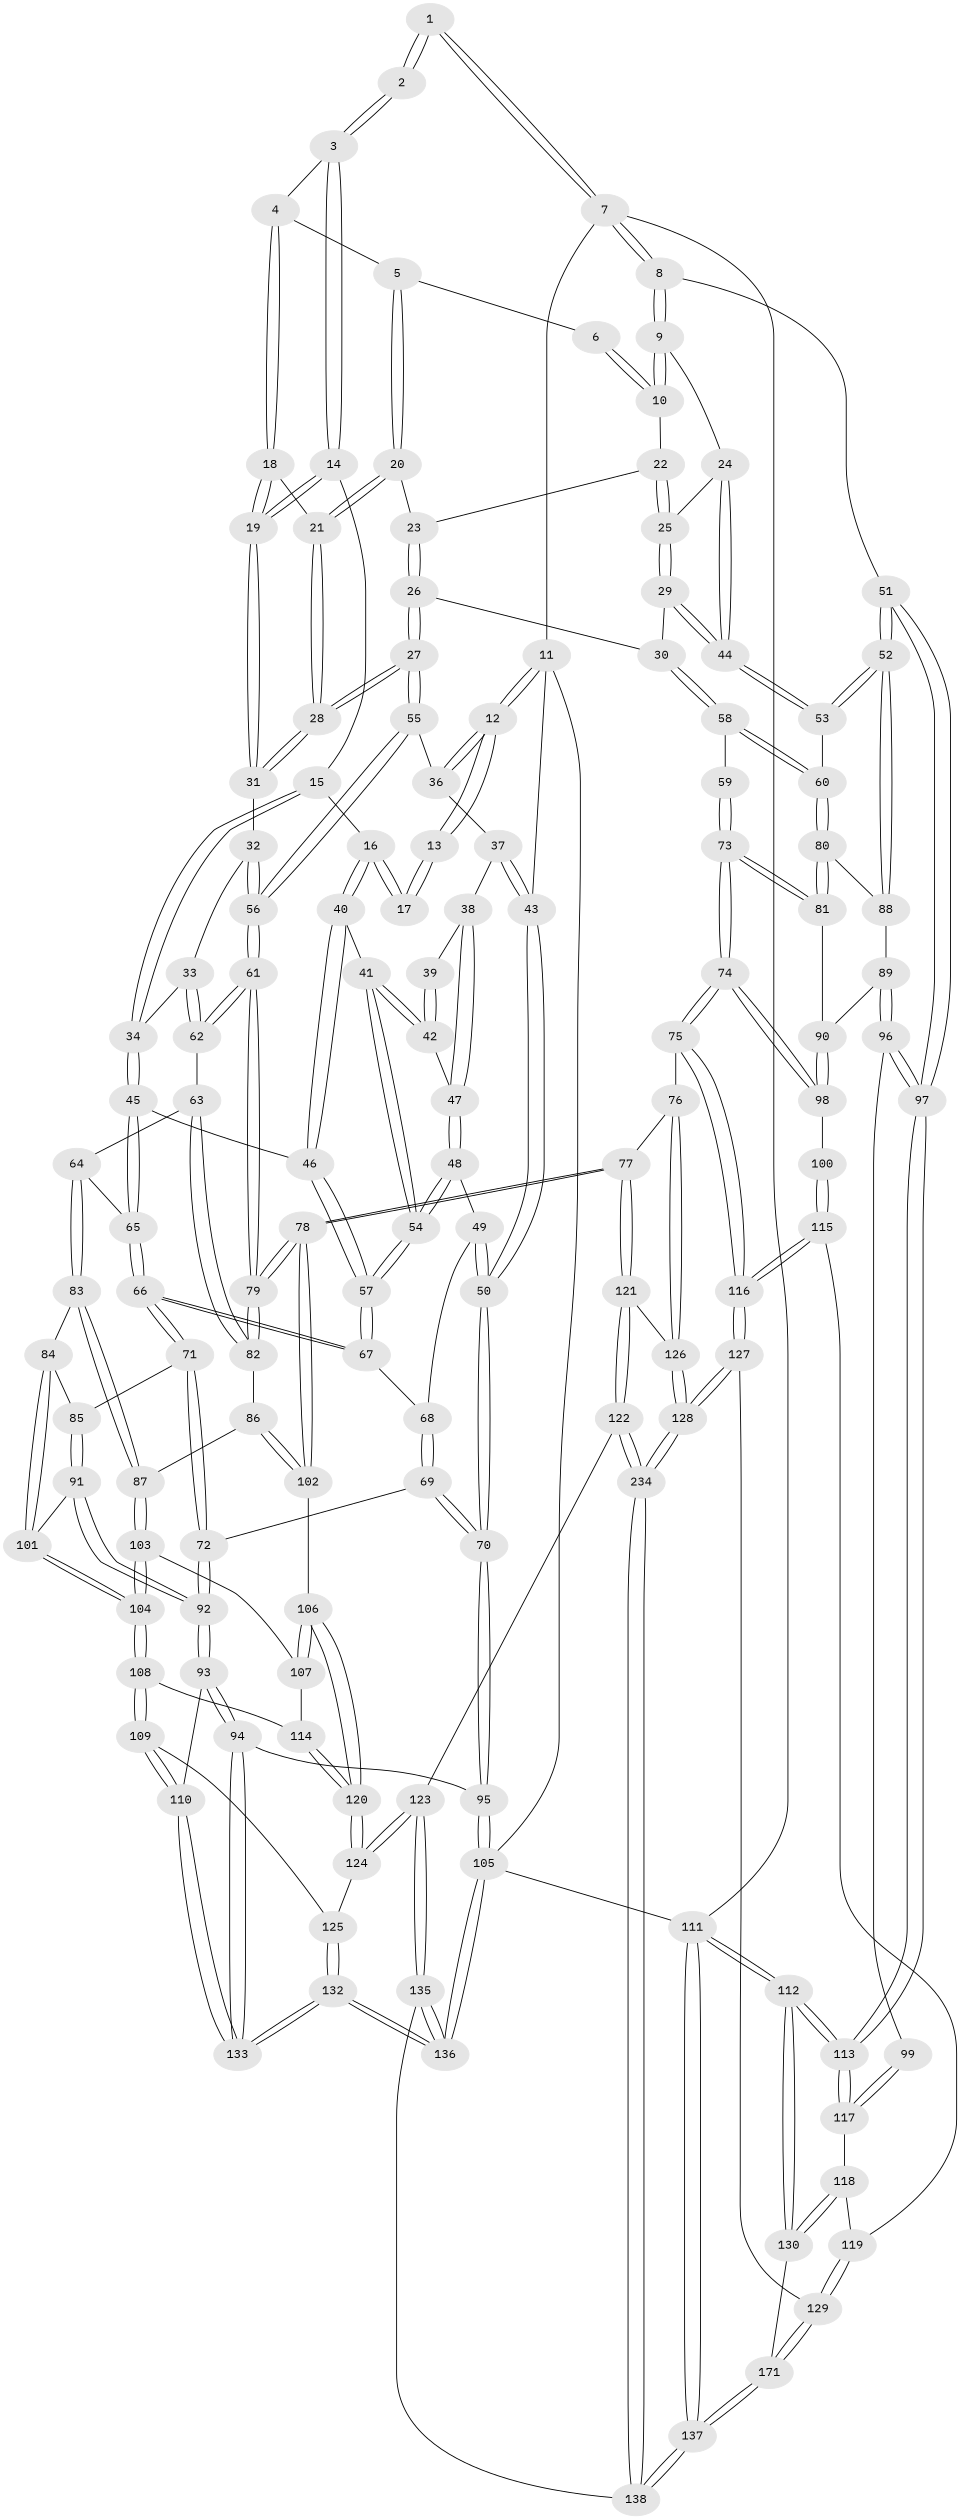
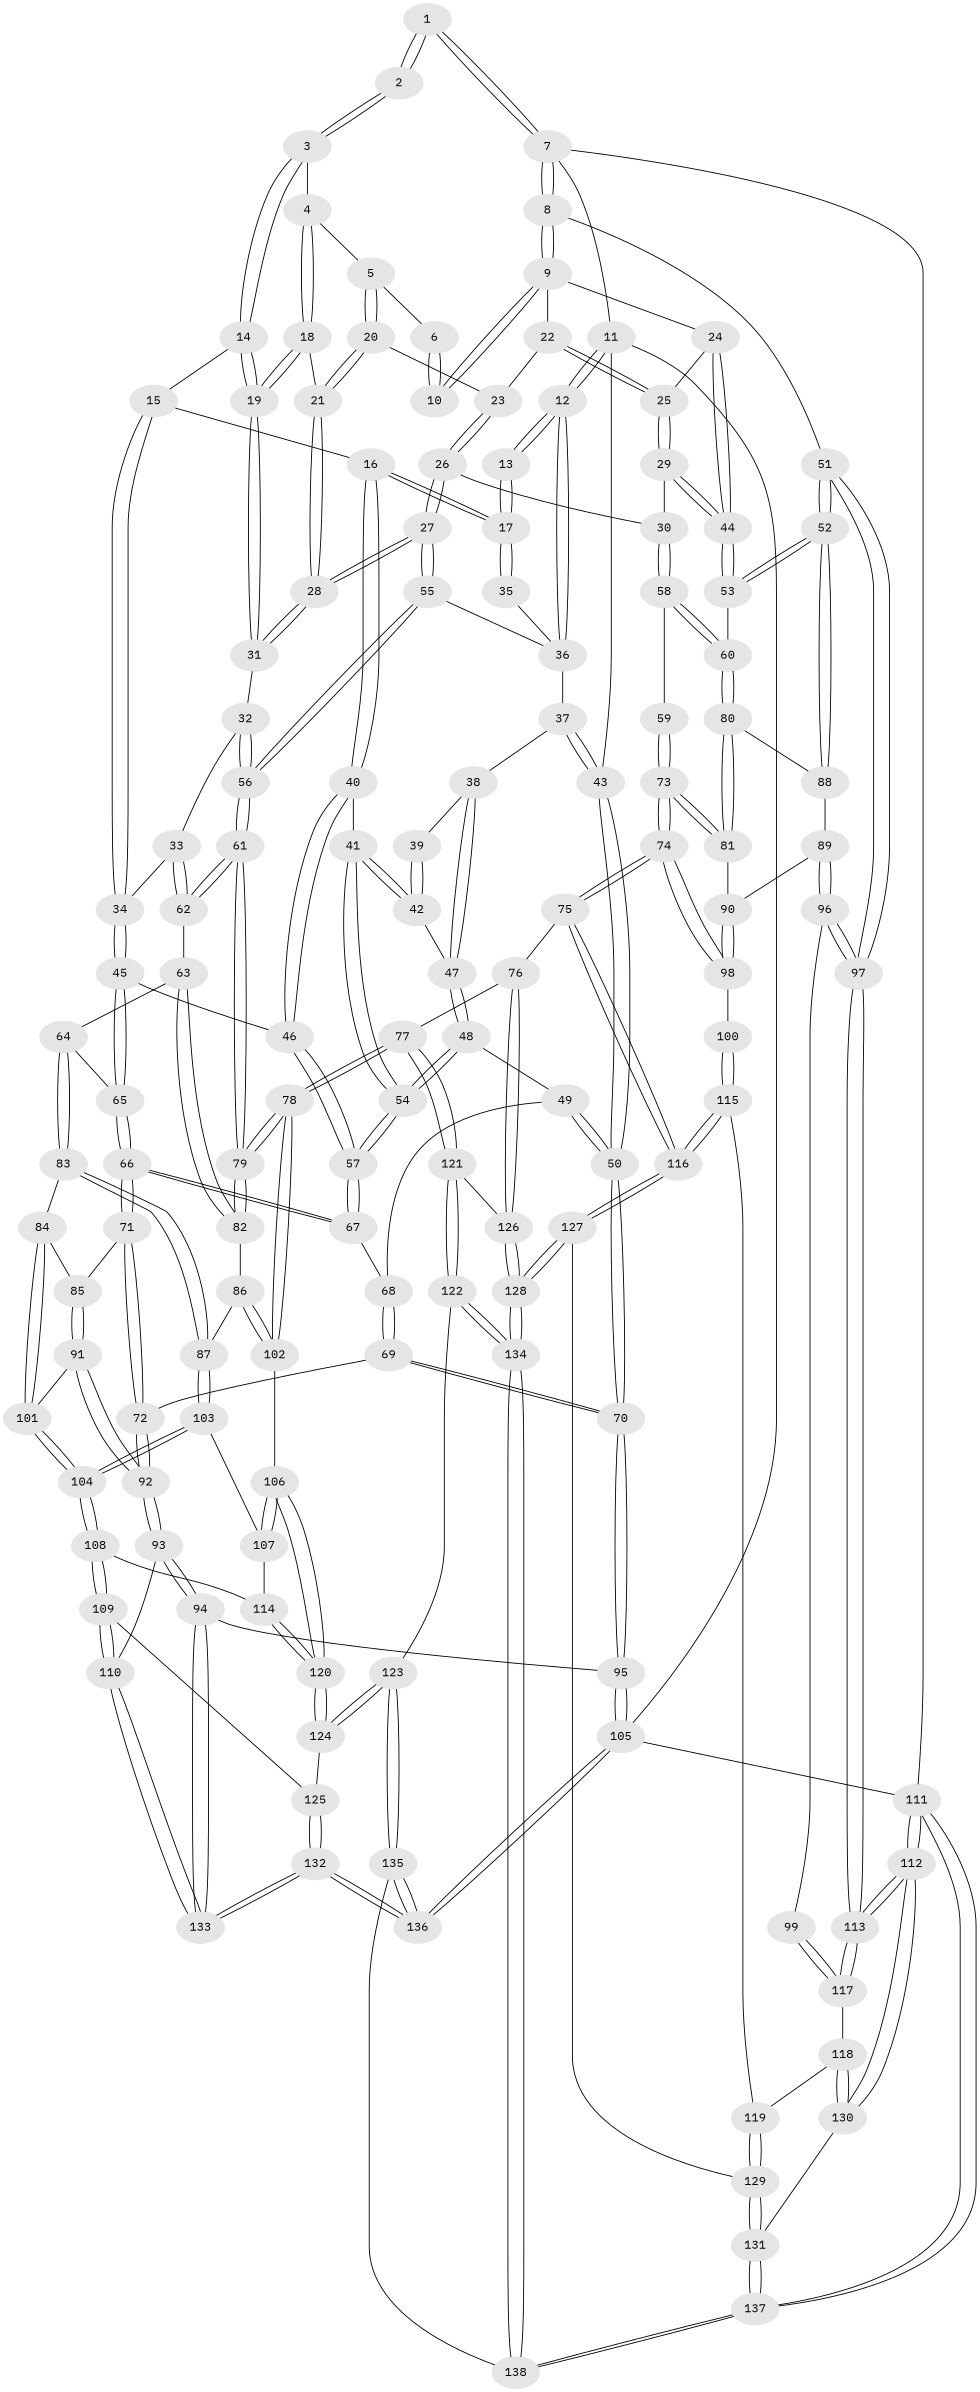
edge "10" -- "22": now "9" -- "22"
node "35": added
node "234": label "234" -> "134"
node "171": label "171" -> "131"
